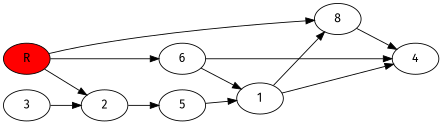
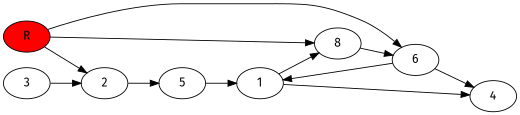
edge "8" -> "4": now "8" -> "6"
